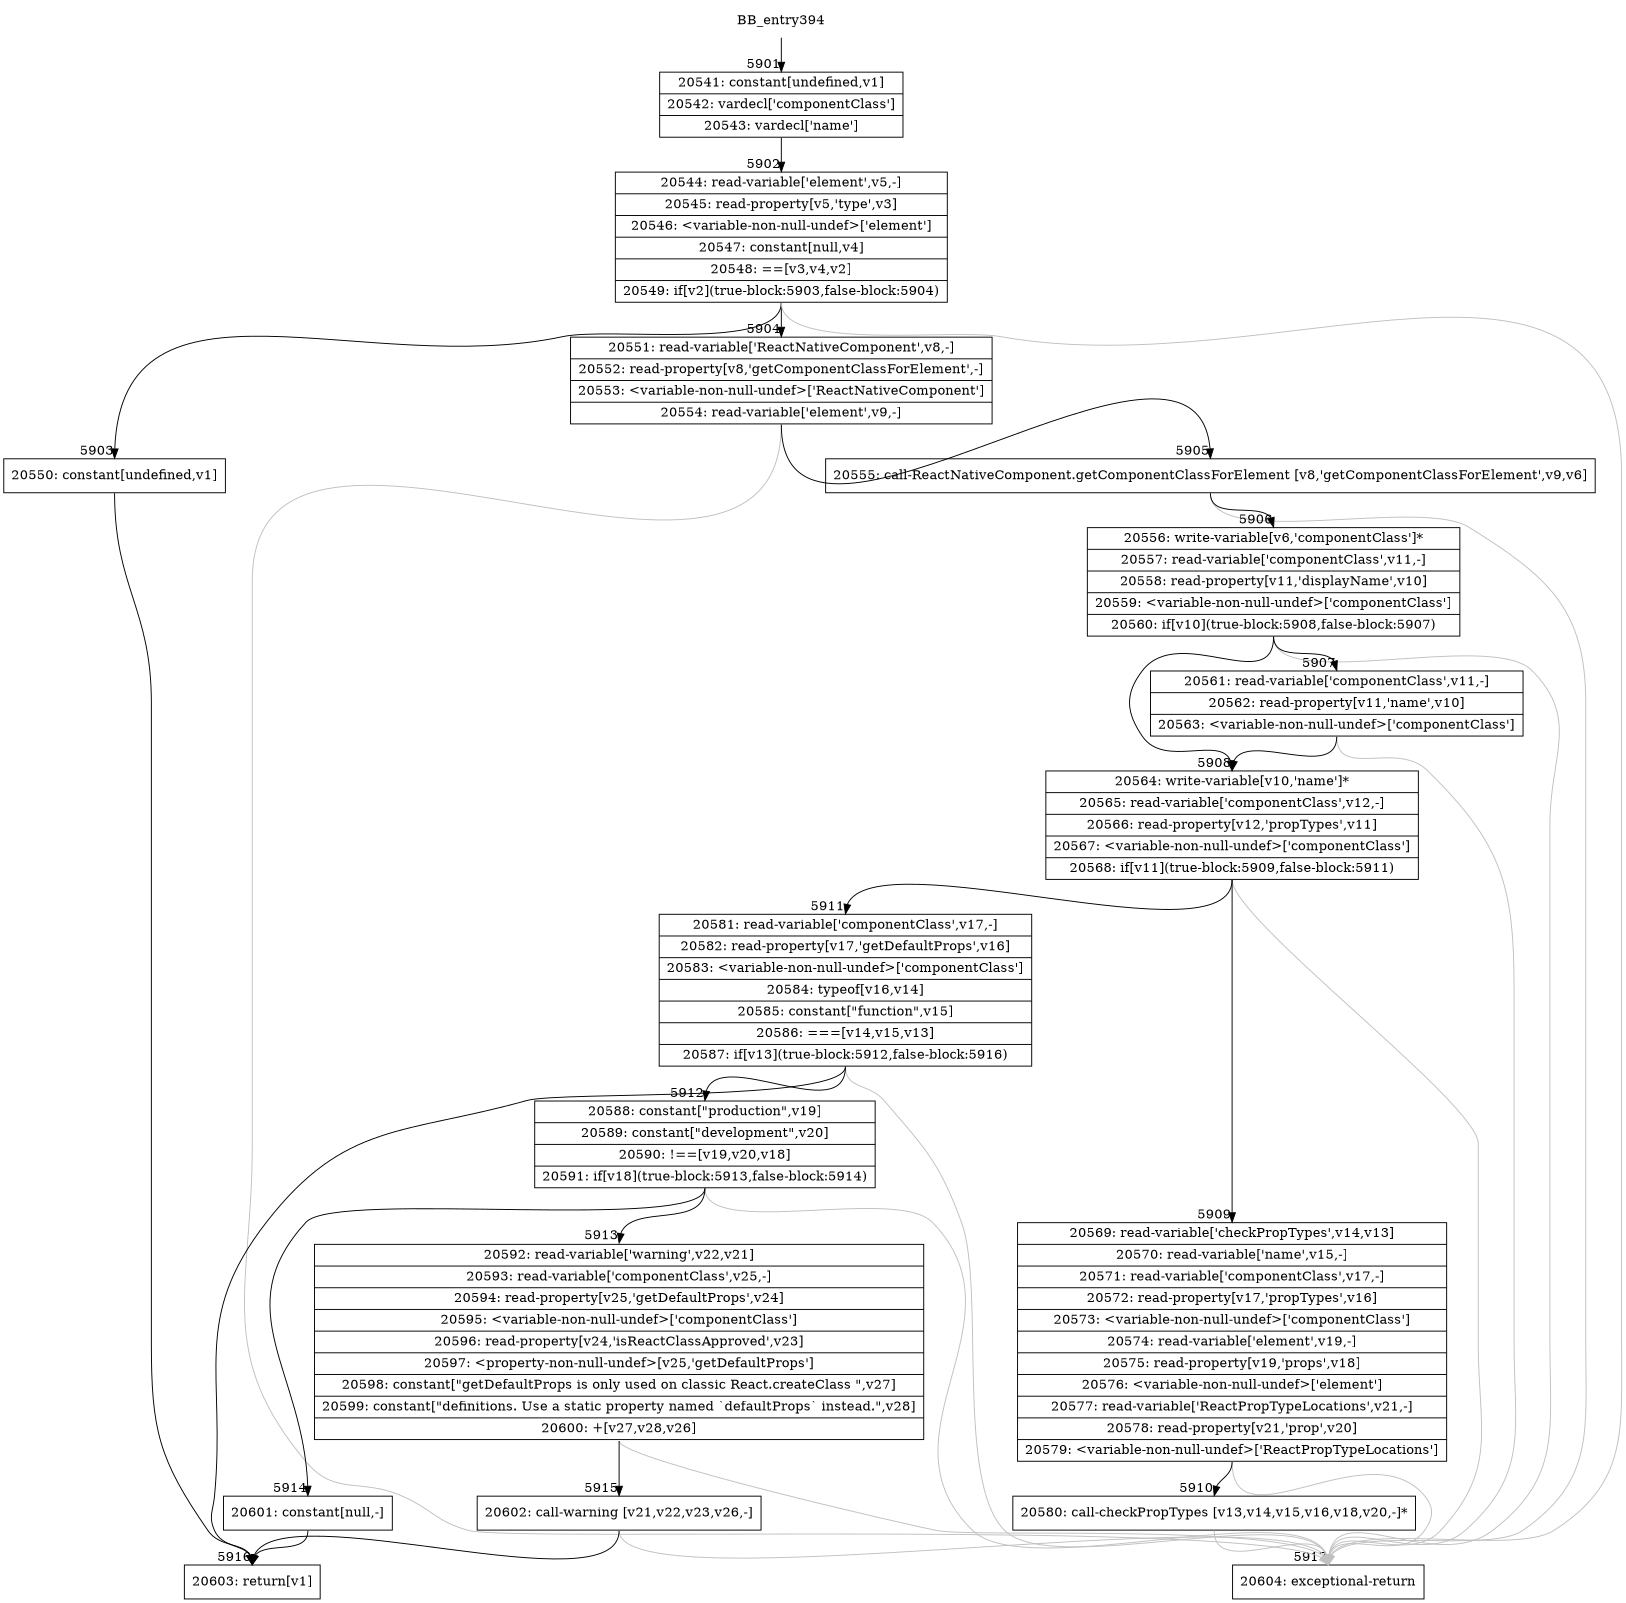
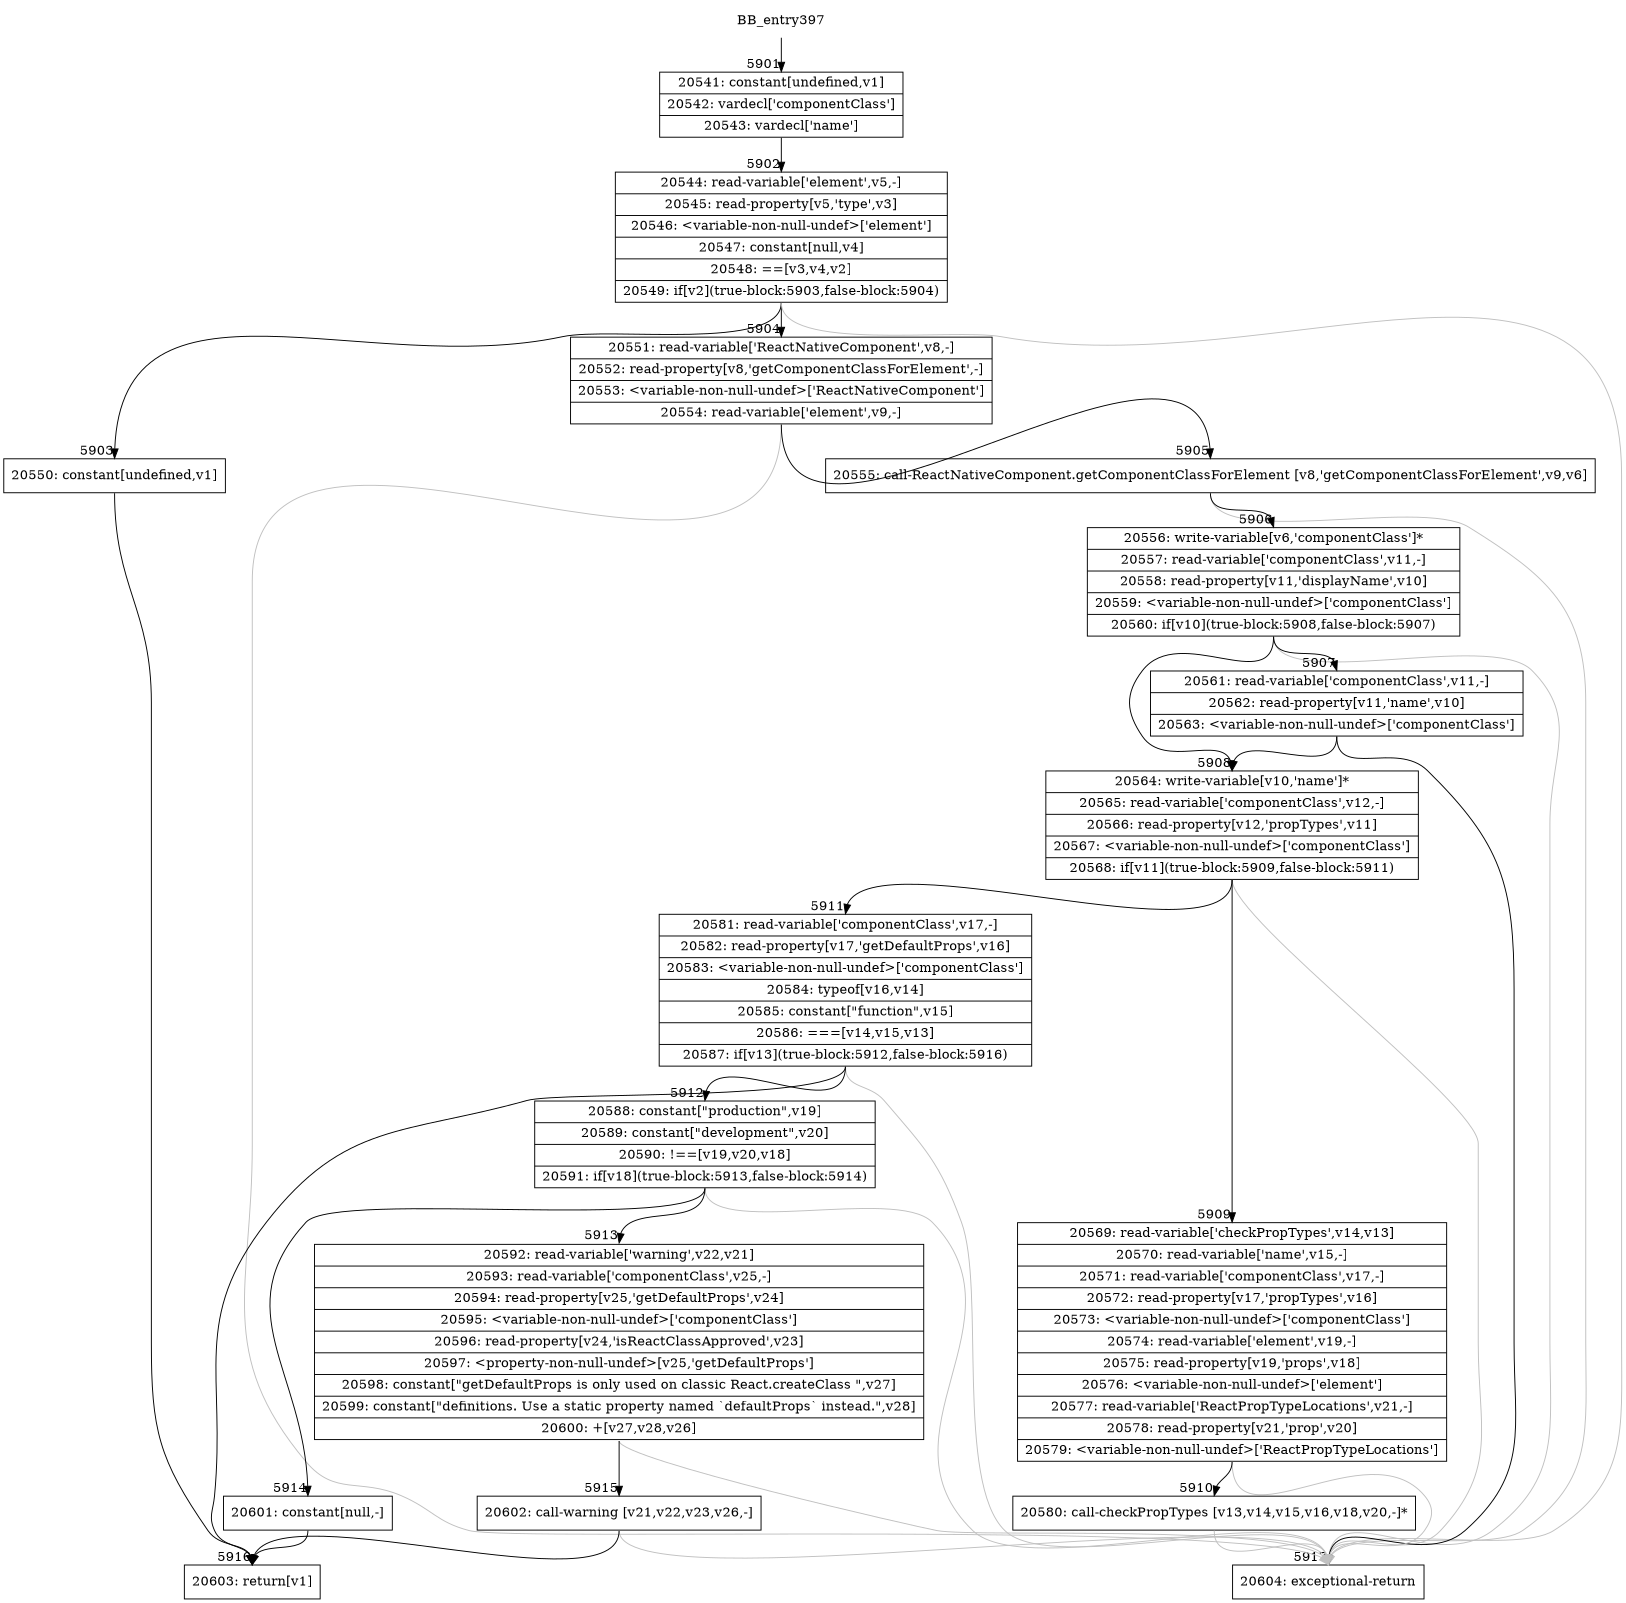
node "BB_entry394": label "BB_entry394" -> "BB_entry397"
edge "20561: read-variable['componentClass',v11,-]" -> "20604: exceptional-return": color gray -> black
